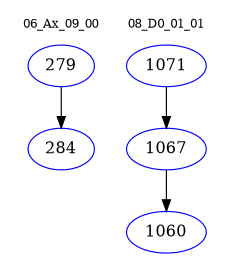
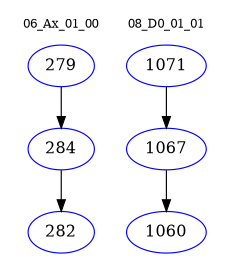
cluster "06_Ax_09_00": label "06_Ax_09_00" -> "06_Ax_01_00"
node "282": added
